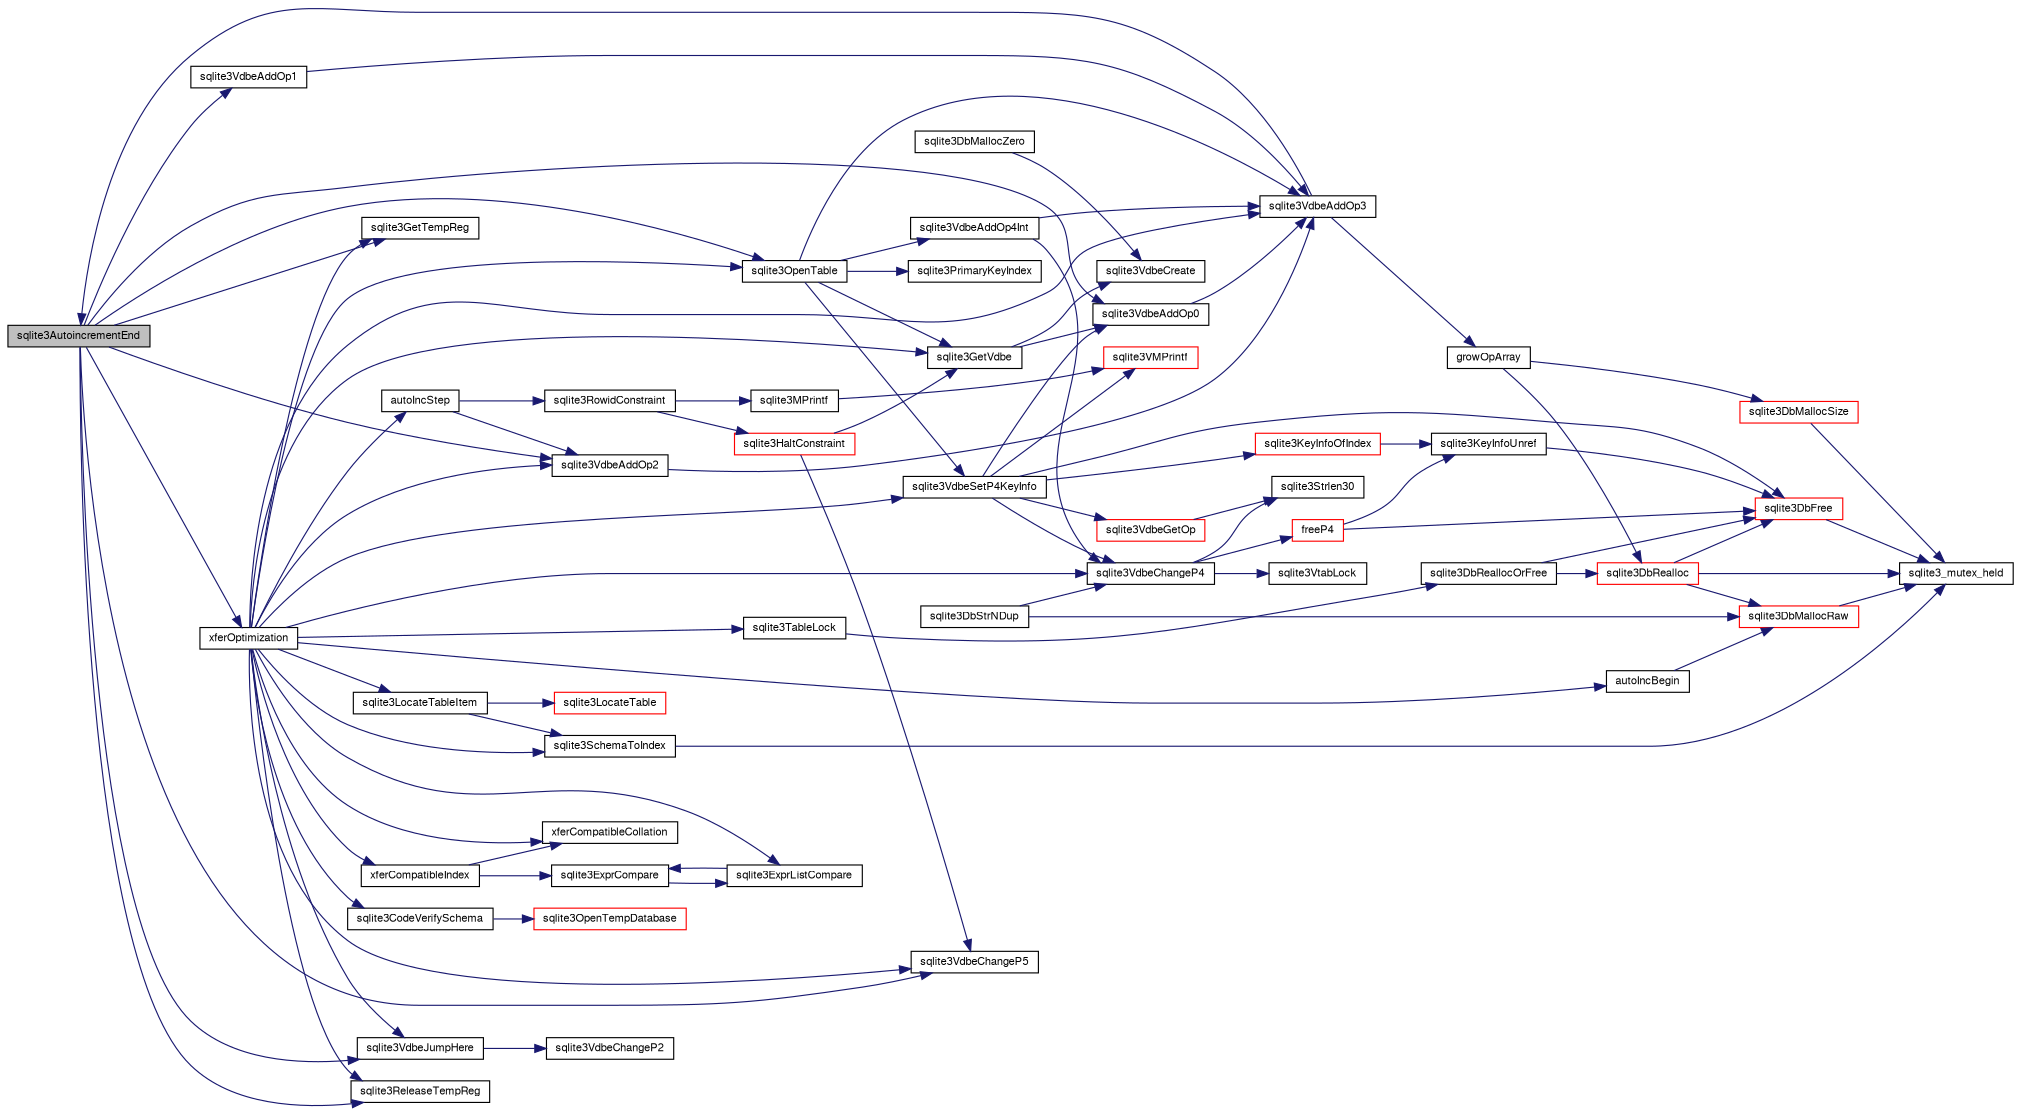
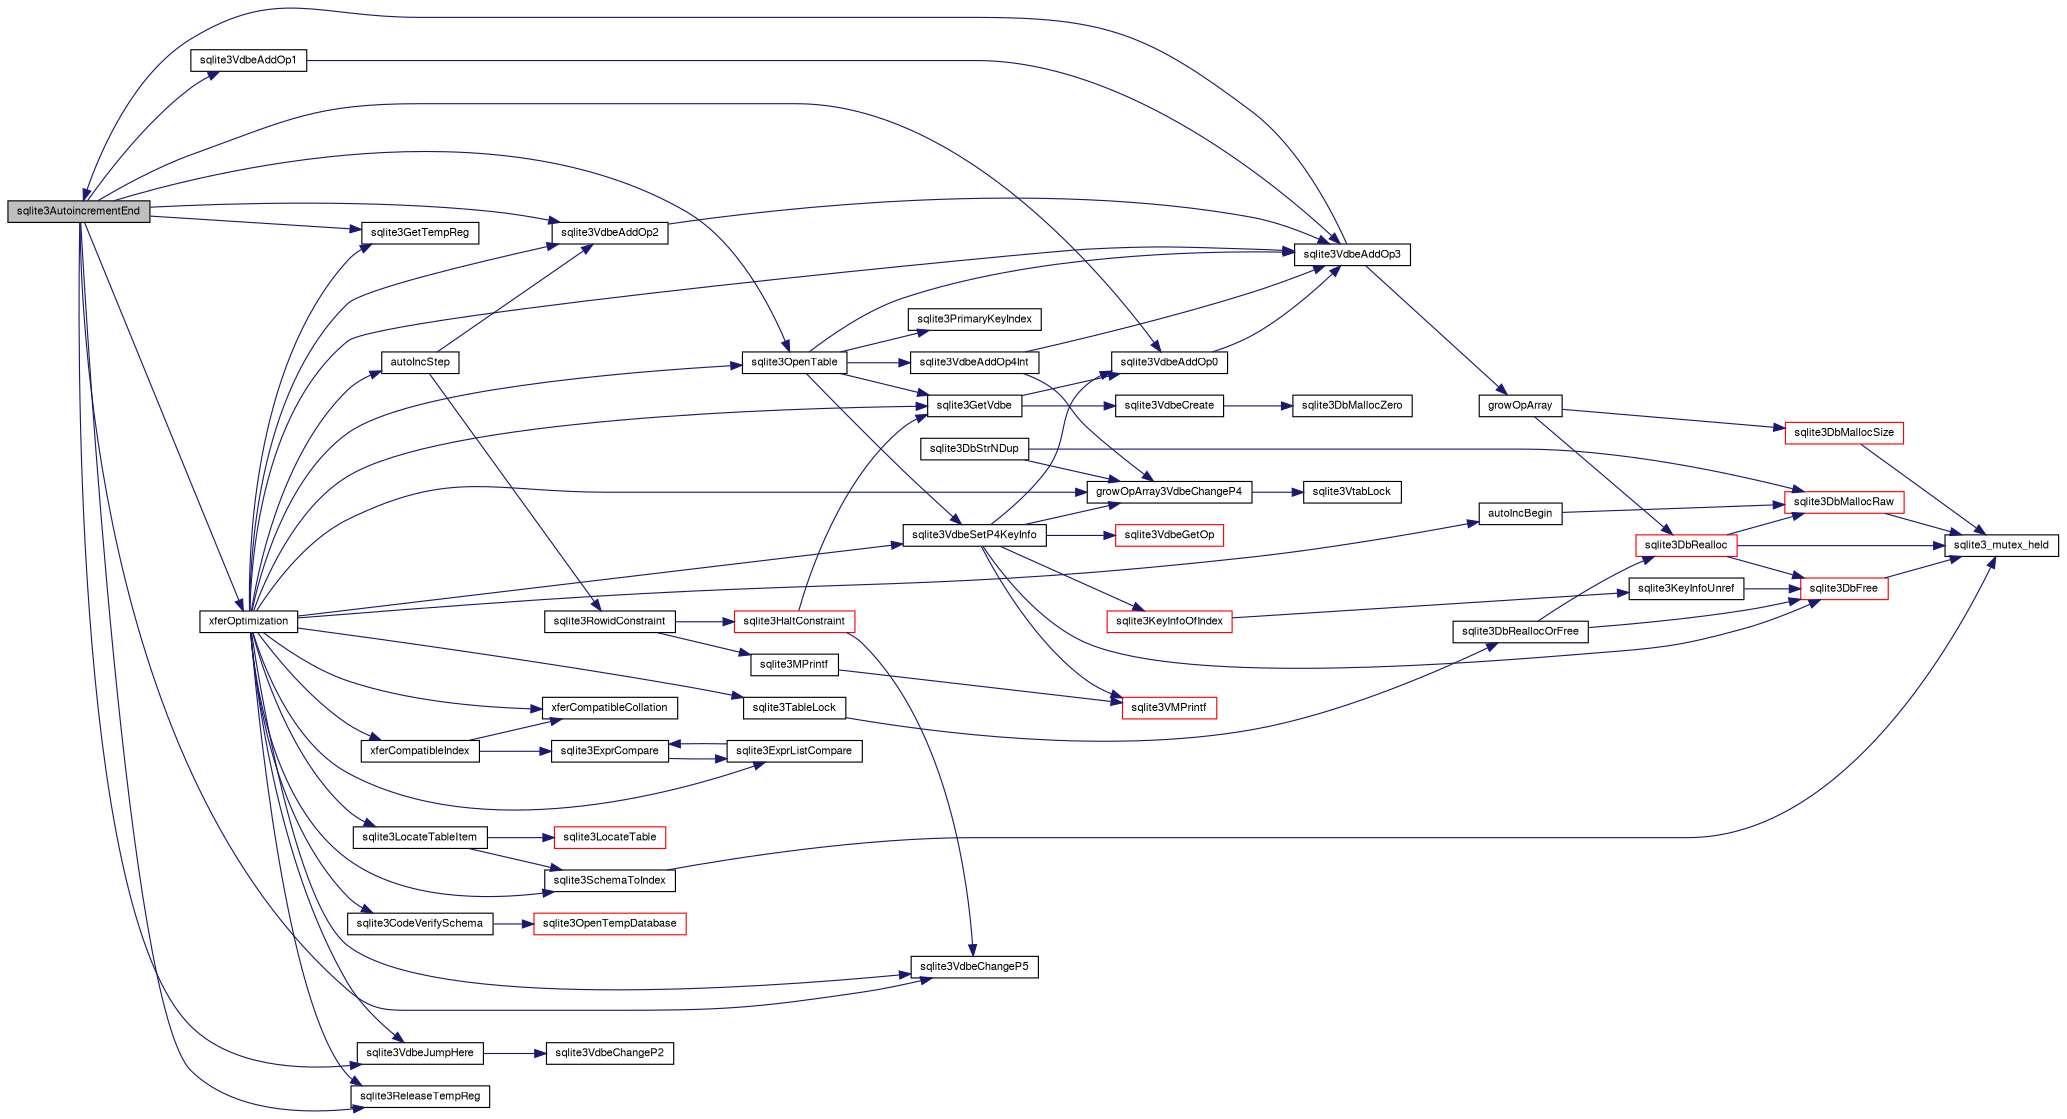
edge "sqlite3DbMallocZero" -> "sqlite3VdbeCreate": reversed
node "sqlite3Strlen30": removed
node "freeP4": removed
node "sqlite3VdbeChangeP4": label "sqlite3VdbeChangeP4" -> "growOpArray3VdbeChangeP4"
